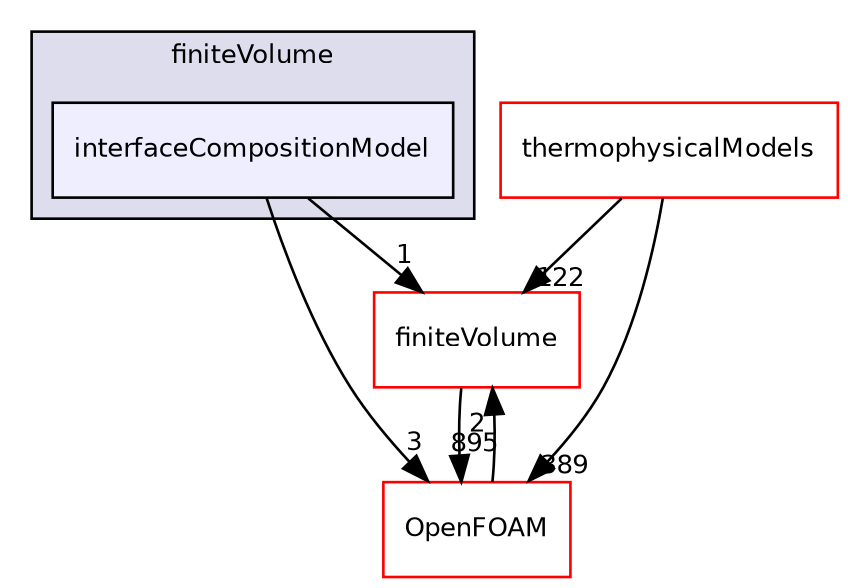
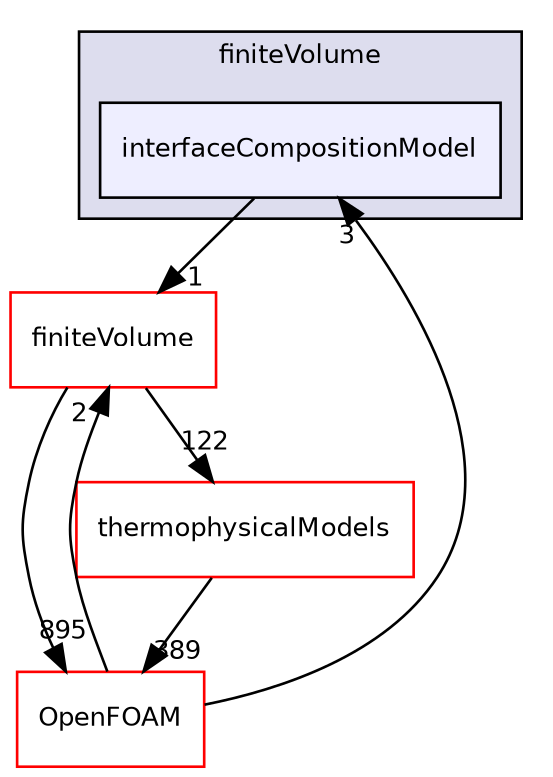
edge "thermophysicalModels" -> "finiteVolume": reversed
edge "interfaceCompositionModel" -> "OpenFOAM": reversed
